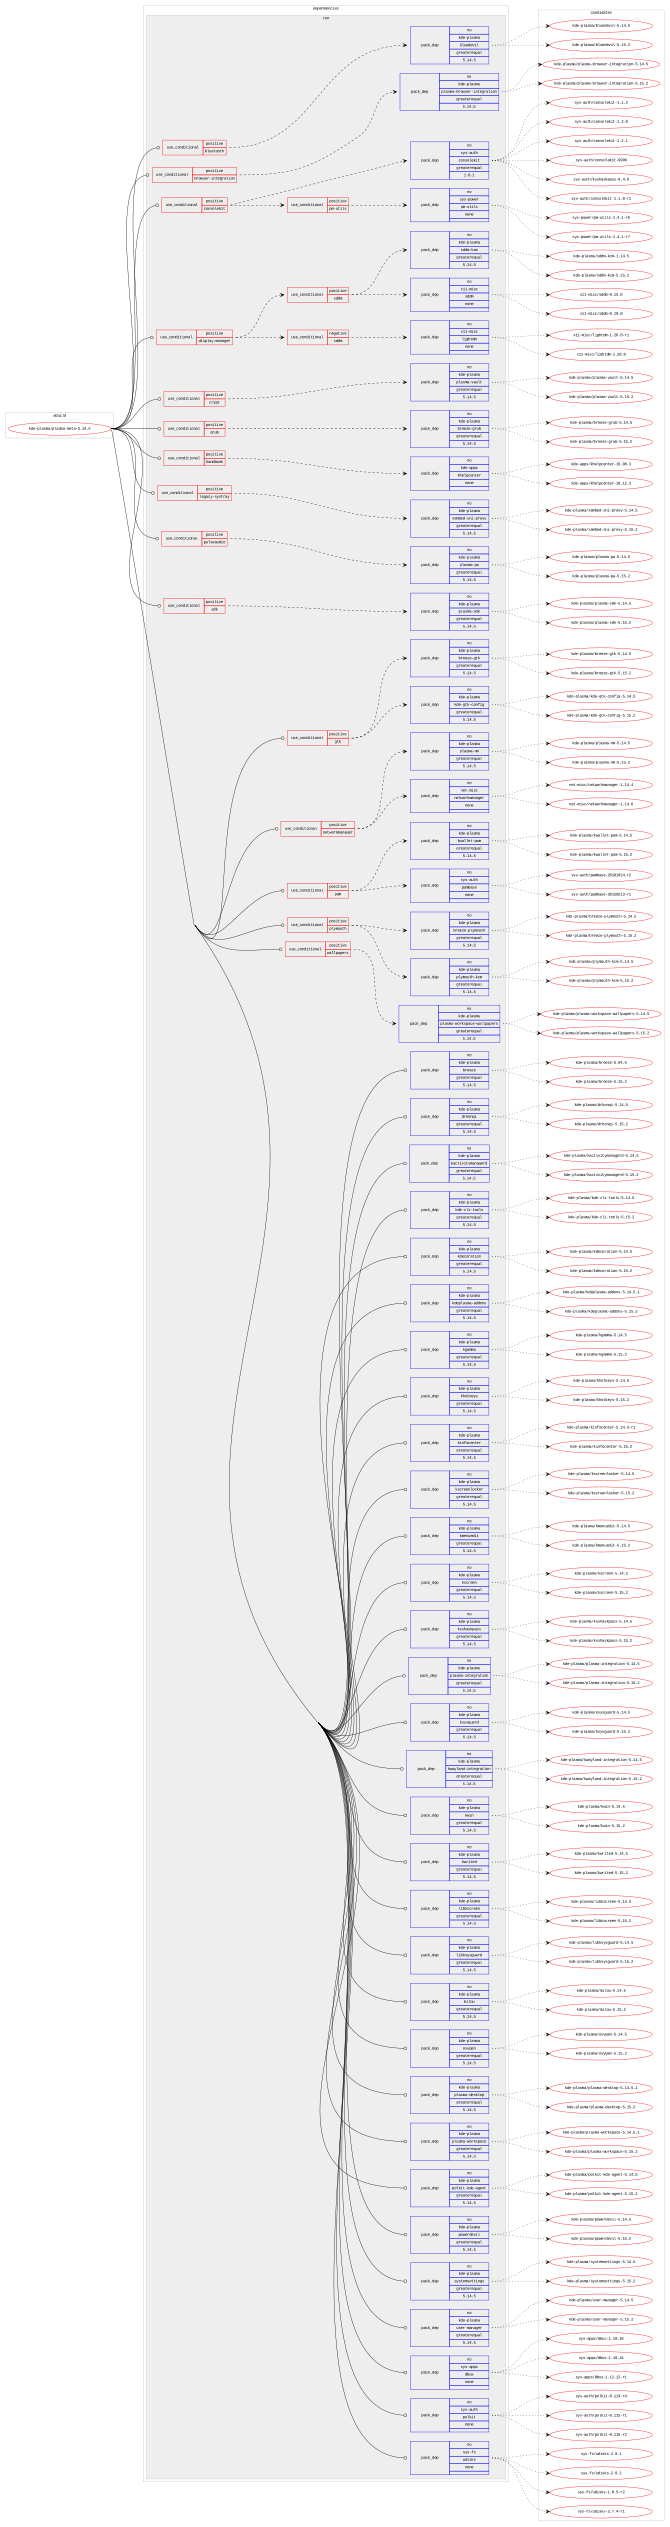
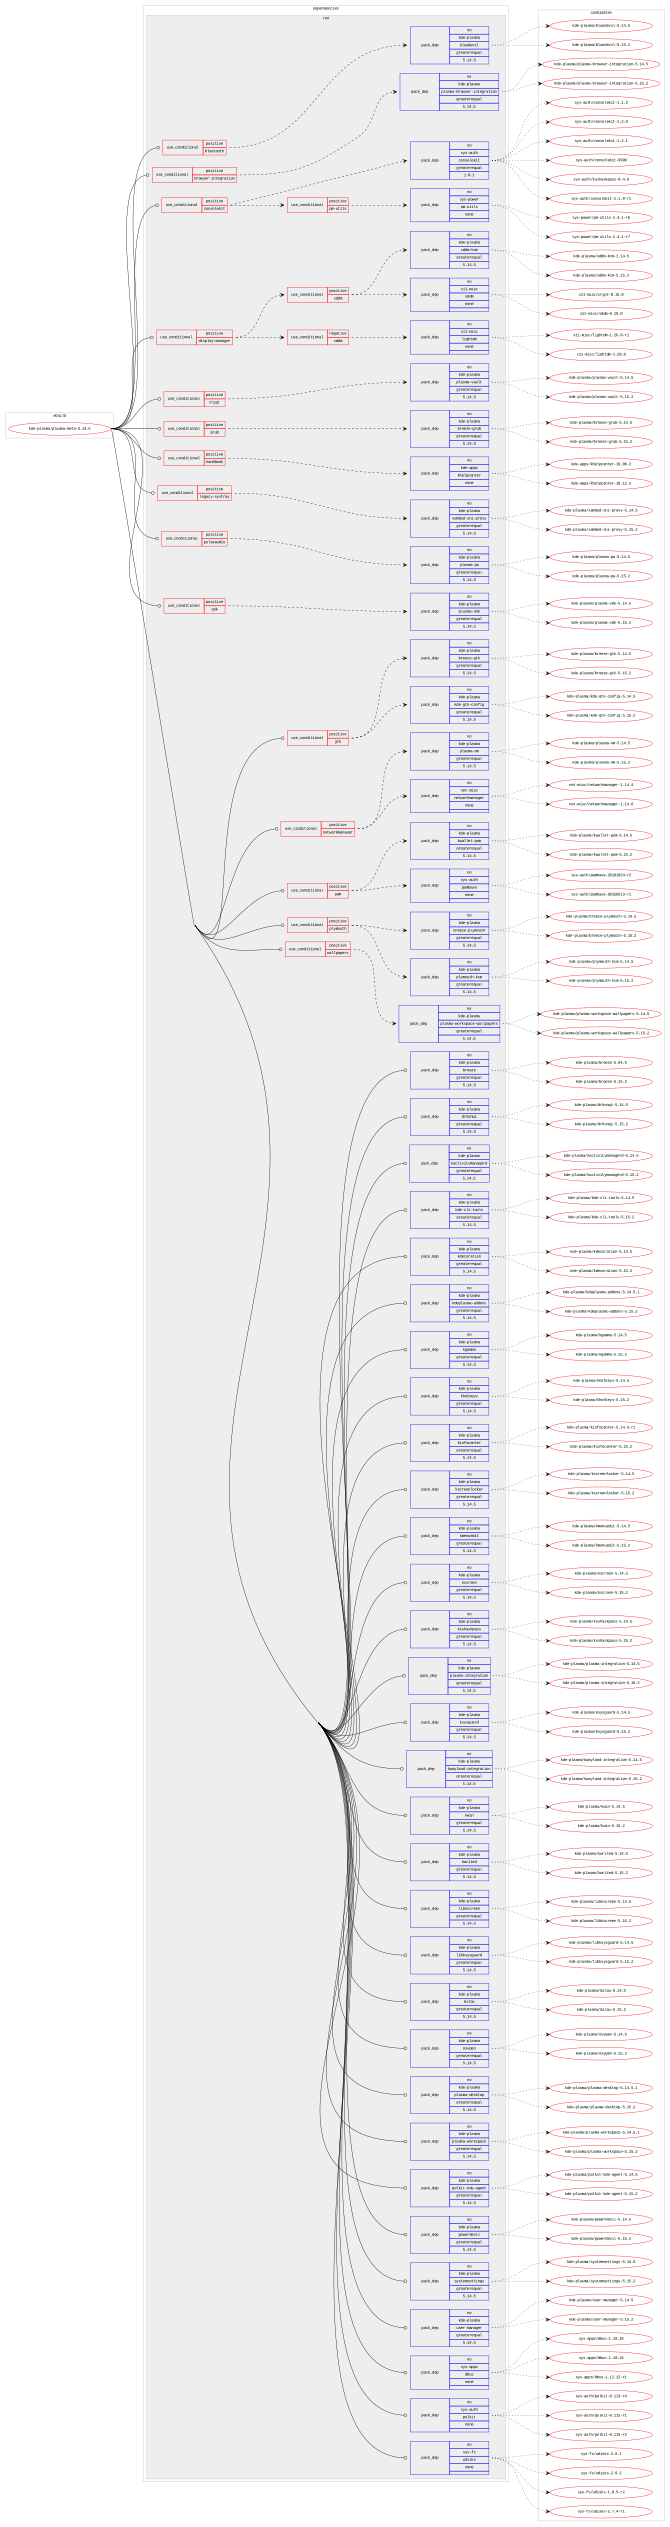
node "x11-misc/sddm-0.15.0": label "x11-misc/sddm-0.15.0" -> "x11-misc/crypt-0.15.0"
